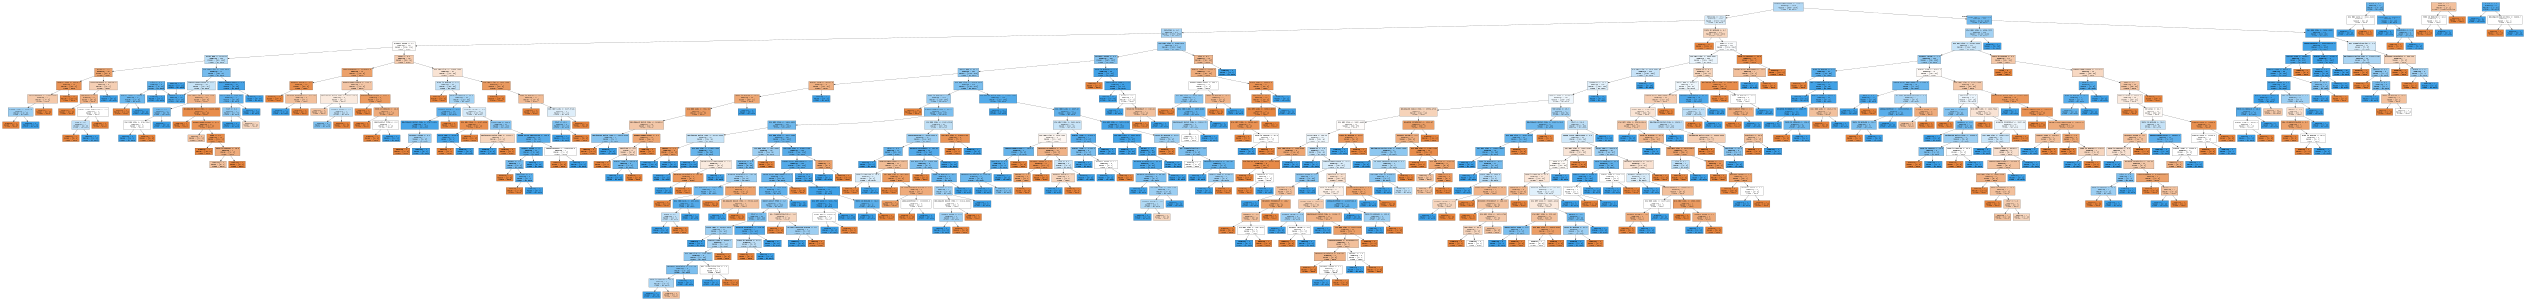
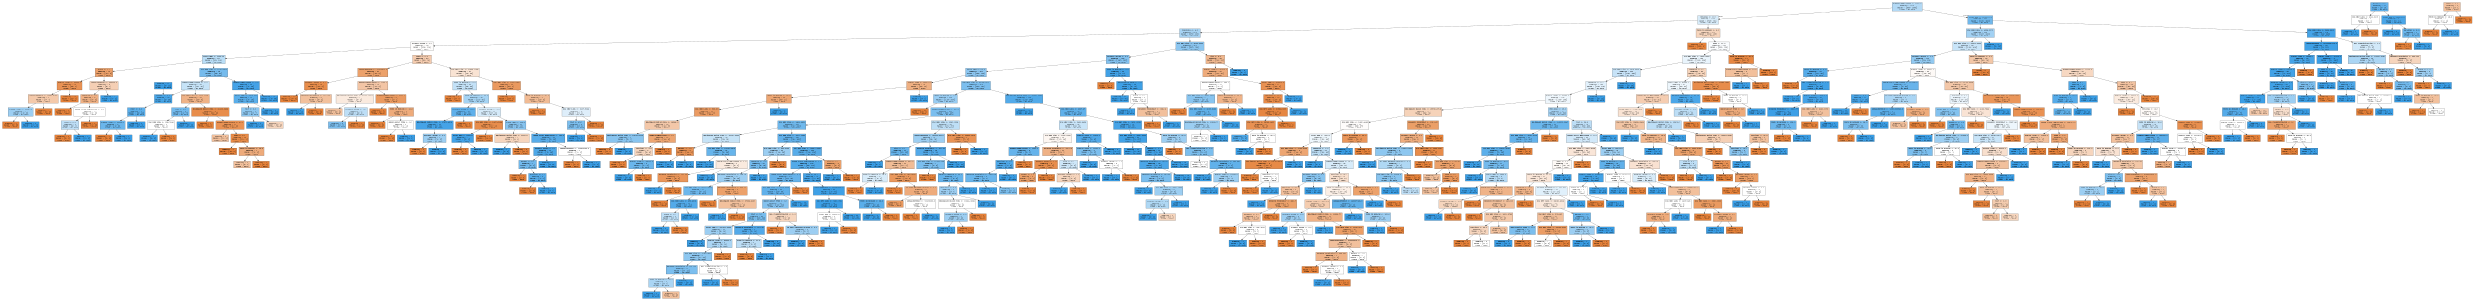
node "Type <= 0.5 samples = 3 value = [2, 1] class = Classification": label "Type <= 0.5 samples = 3 value = [2, 1] class = Classification" -> "Type <= 0.5 samples = 3 value = [2, 1] class = Sale"
edge "Type <= 2.5 samples = 30 value = [1, 52] class = No Sale" -> "City <= 24.0 samples = 4 value = [1, 3] class = No Sale": now "Type <= 2.5 samples = 30 value = [1, 52] class = No Sale" -> "State <= 1.0 samples = 6 value = [1, 10] class = No Sale"
edge "City <= 0.5 samples = 9 value = [2, 11] class = No Sale" -> "Market <= 0.5 samples = 20 value = [2, 26] class = No Sale": reversed
node "samples = 27 value = [0, 50] class = No Sale": removed
node "samples = 4 value = [7, 0] class = Sale": fillcolor #e58139ff -> #399de5e3
edge "samples = 13 value = [0, 21] class = No Sale" -> "samples = 6 value = [0, 12] class = No Sale": now "Industry <= 3.0 samples = 21 value = [8, 28] class = No Sale" -> "samples = 6 value = [0, 12] class = No Sale"
node "Product Group <= 1.5 samples = 4 value = [3, 2] class = Sale": label "Product Group <= 1.5 samples = 4 value = [3, 2] class = Sale" -> "Product Group <= 1.5 samples = 4 value = [3, 2] class = DandB"
